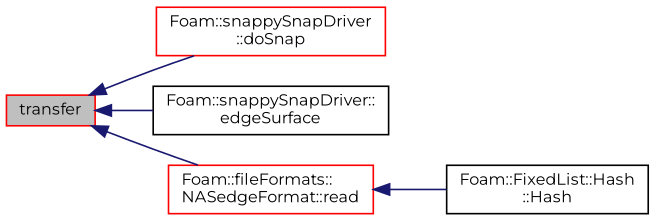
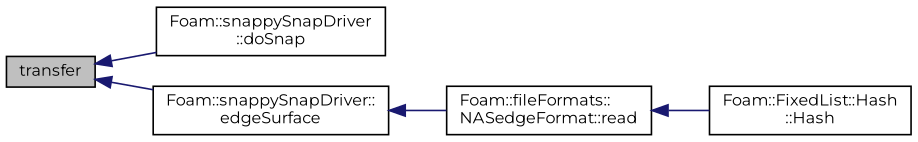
node "Foam::snappySnapDriver ::doSnap": color red -> black
node "transfer": color red -> black
edge "Foam::fileFormats:: NASedgeFormat::read" -> "transfer": now "Foam::fileFormats:: NASedgeFormat::read" -> "Foam::snappySnapDriver:: edgeSurface"
node "Foam::fileFormats:: NASedgeFormat::read": color red -> black
